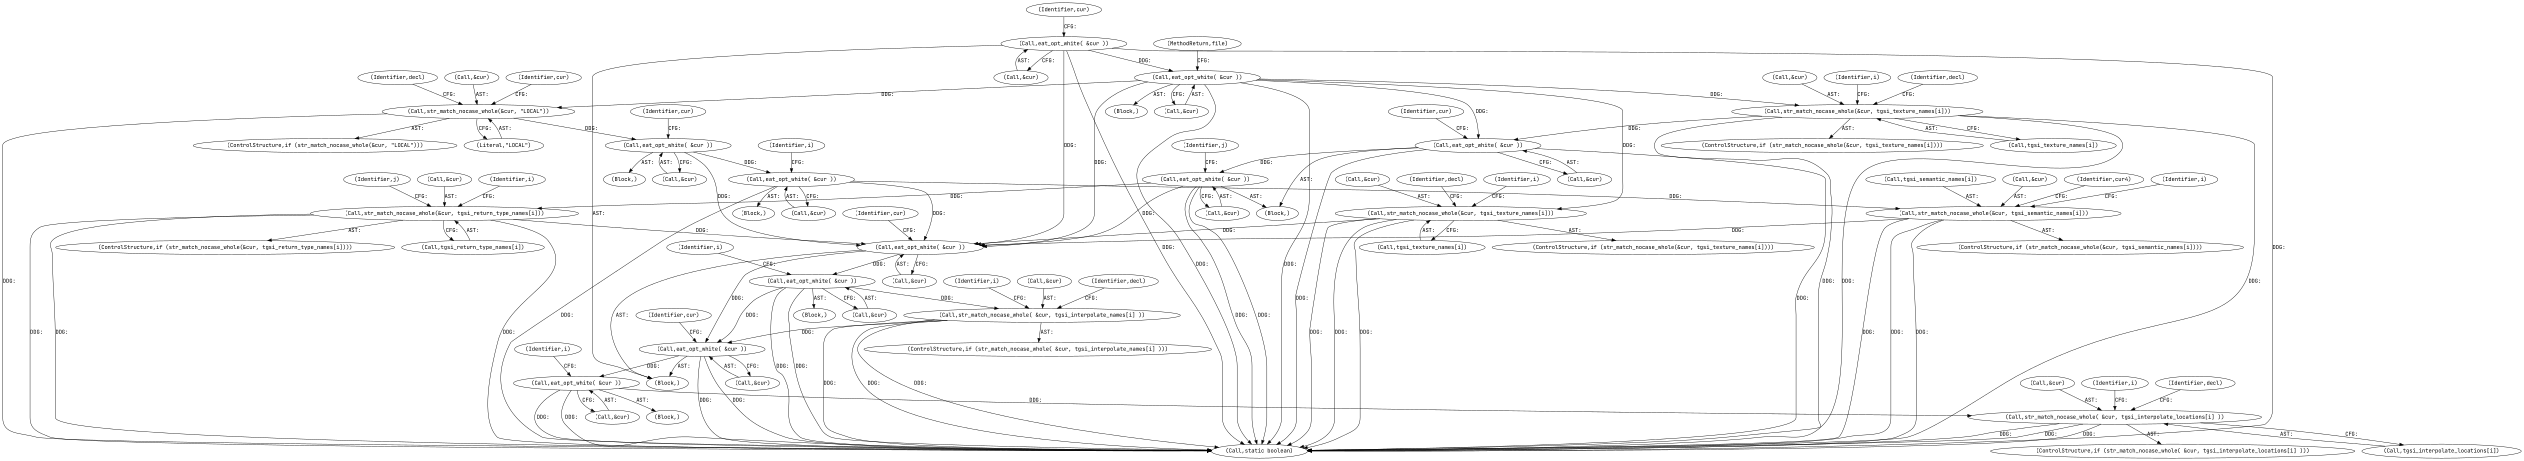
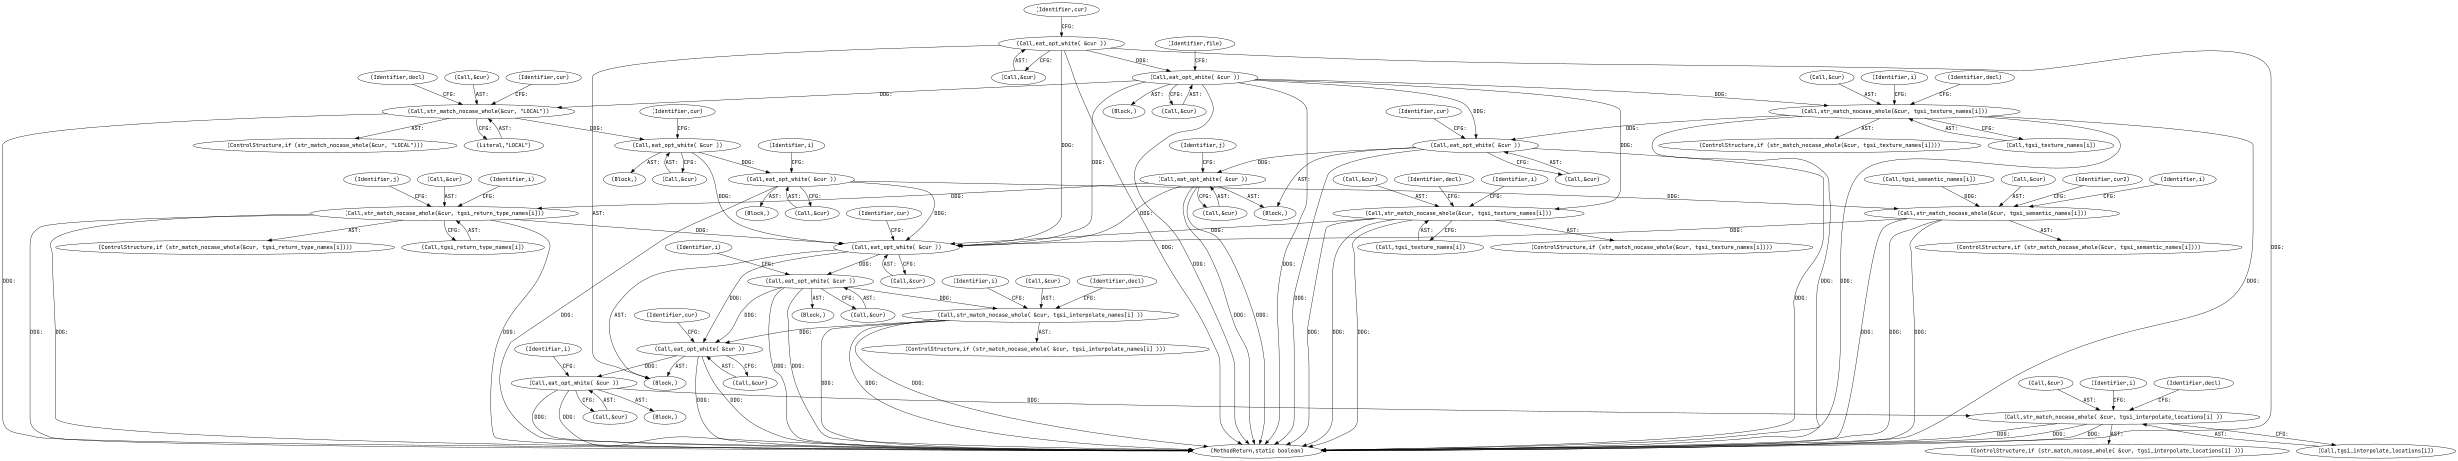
node "(MethodReturn,file)": label "(MethodReturn,file)" -> "(Identifier,file)"
node "(Identifier,cur4)": label "(Identifier,cur4)" -> "(Identifier,cur2)"
edge "(Call,tgsi_semantic_names[i])" -> "(Call,str_match_nocase_whole(&cur, tgsi_semantic_names[i]))": label "AST: " -> "DDG: "
node "(Call,static boolean)": label "(Call,static boolean)" -> "(MethodReturn,static boolean)"
